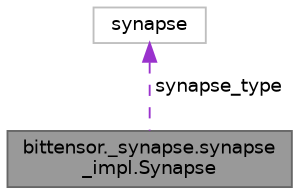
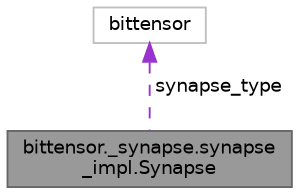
node "synapse": label "synapse" -> "bittensor"
